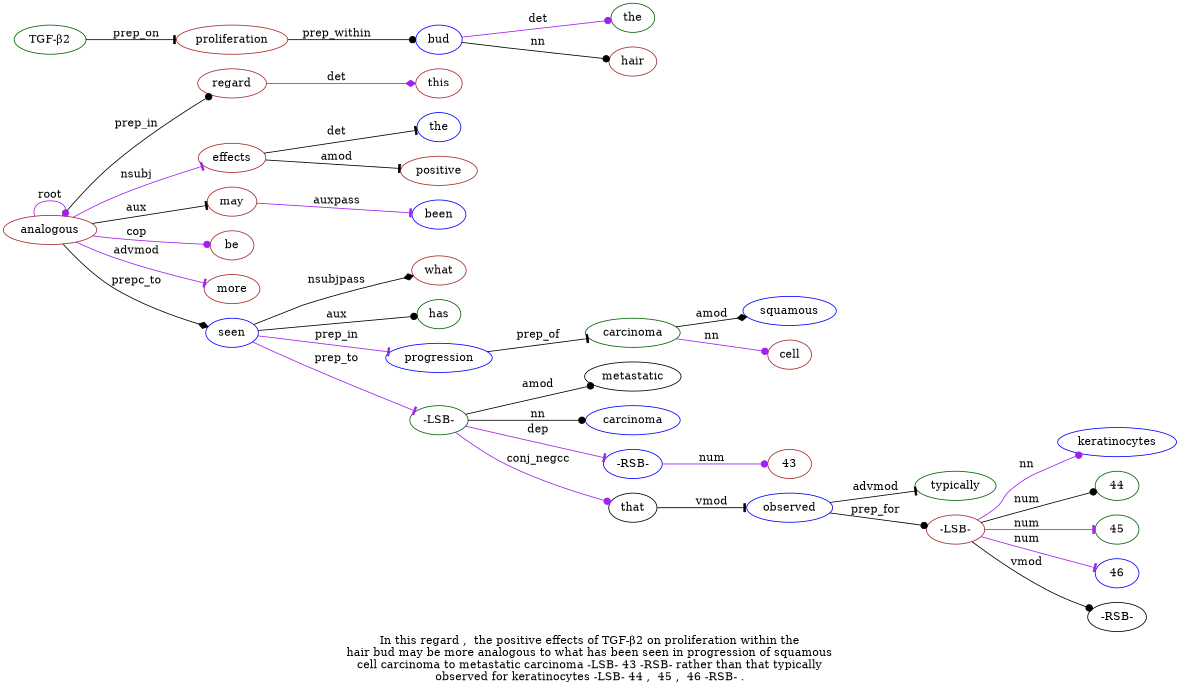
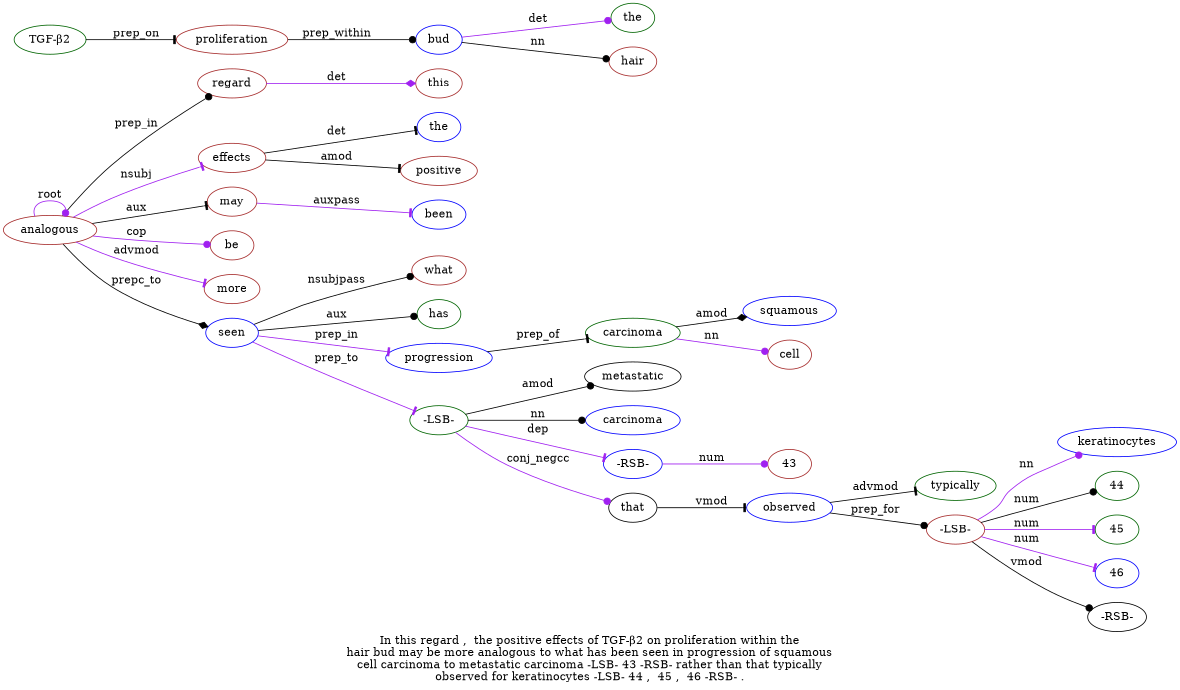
edge "seen" -> "what": arrowhead diamond -> dot
